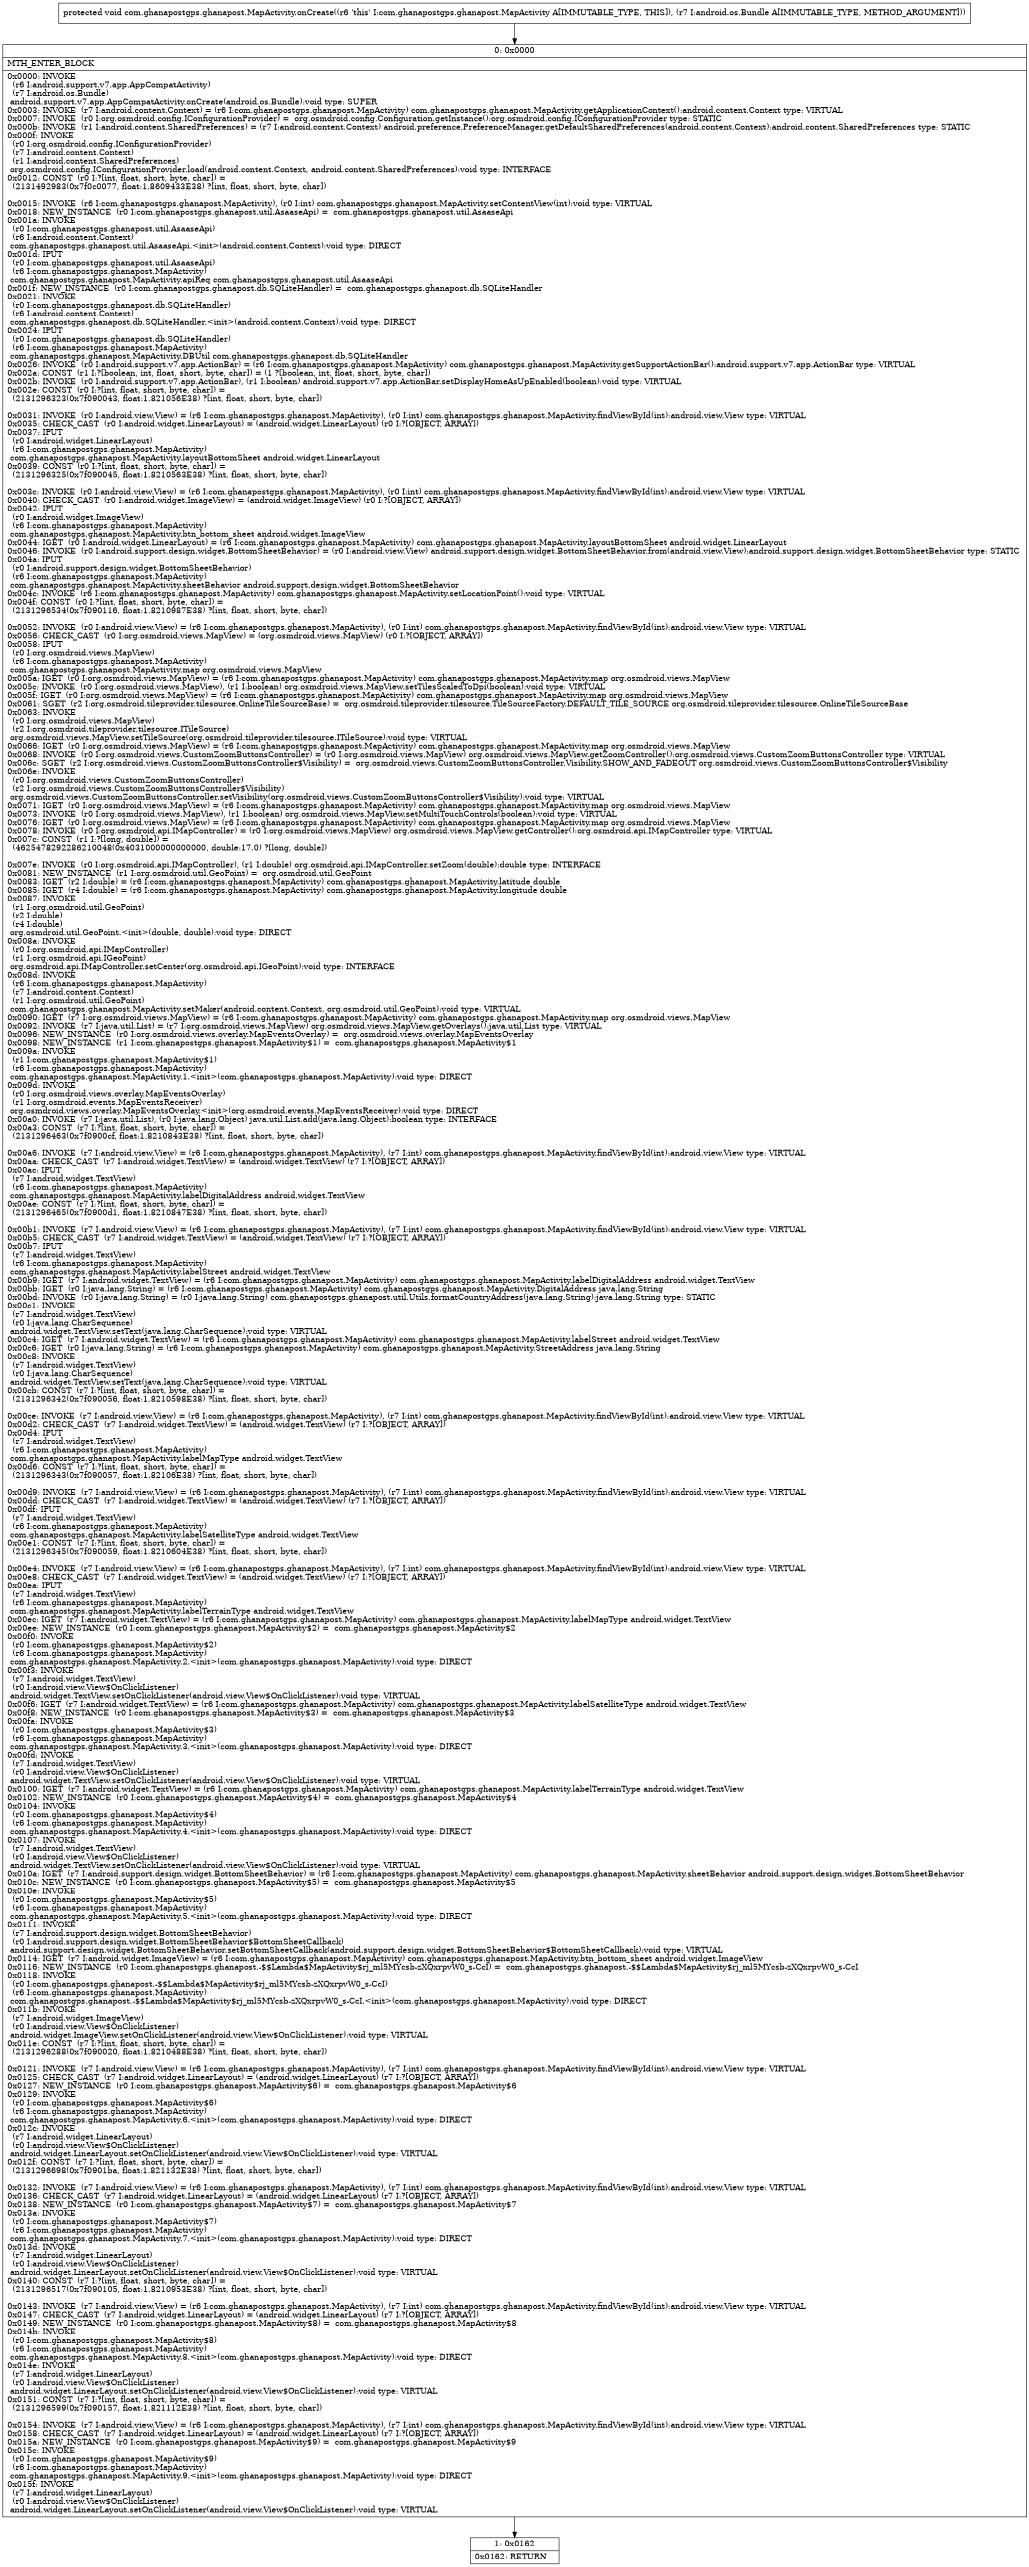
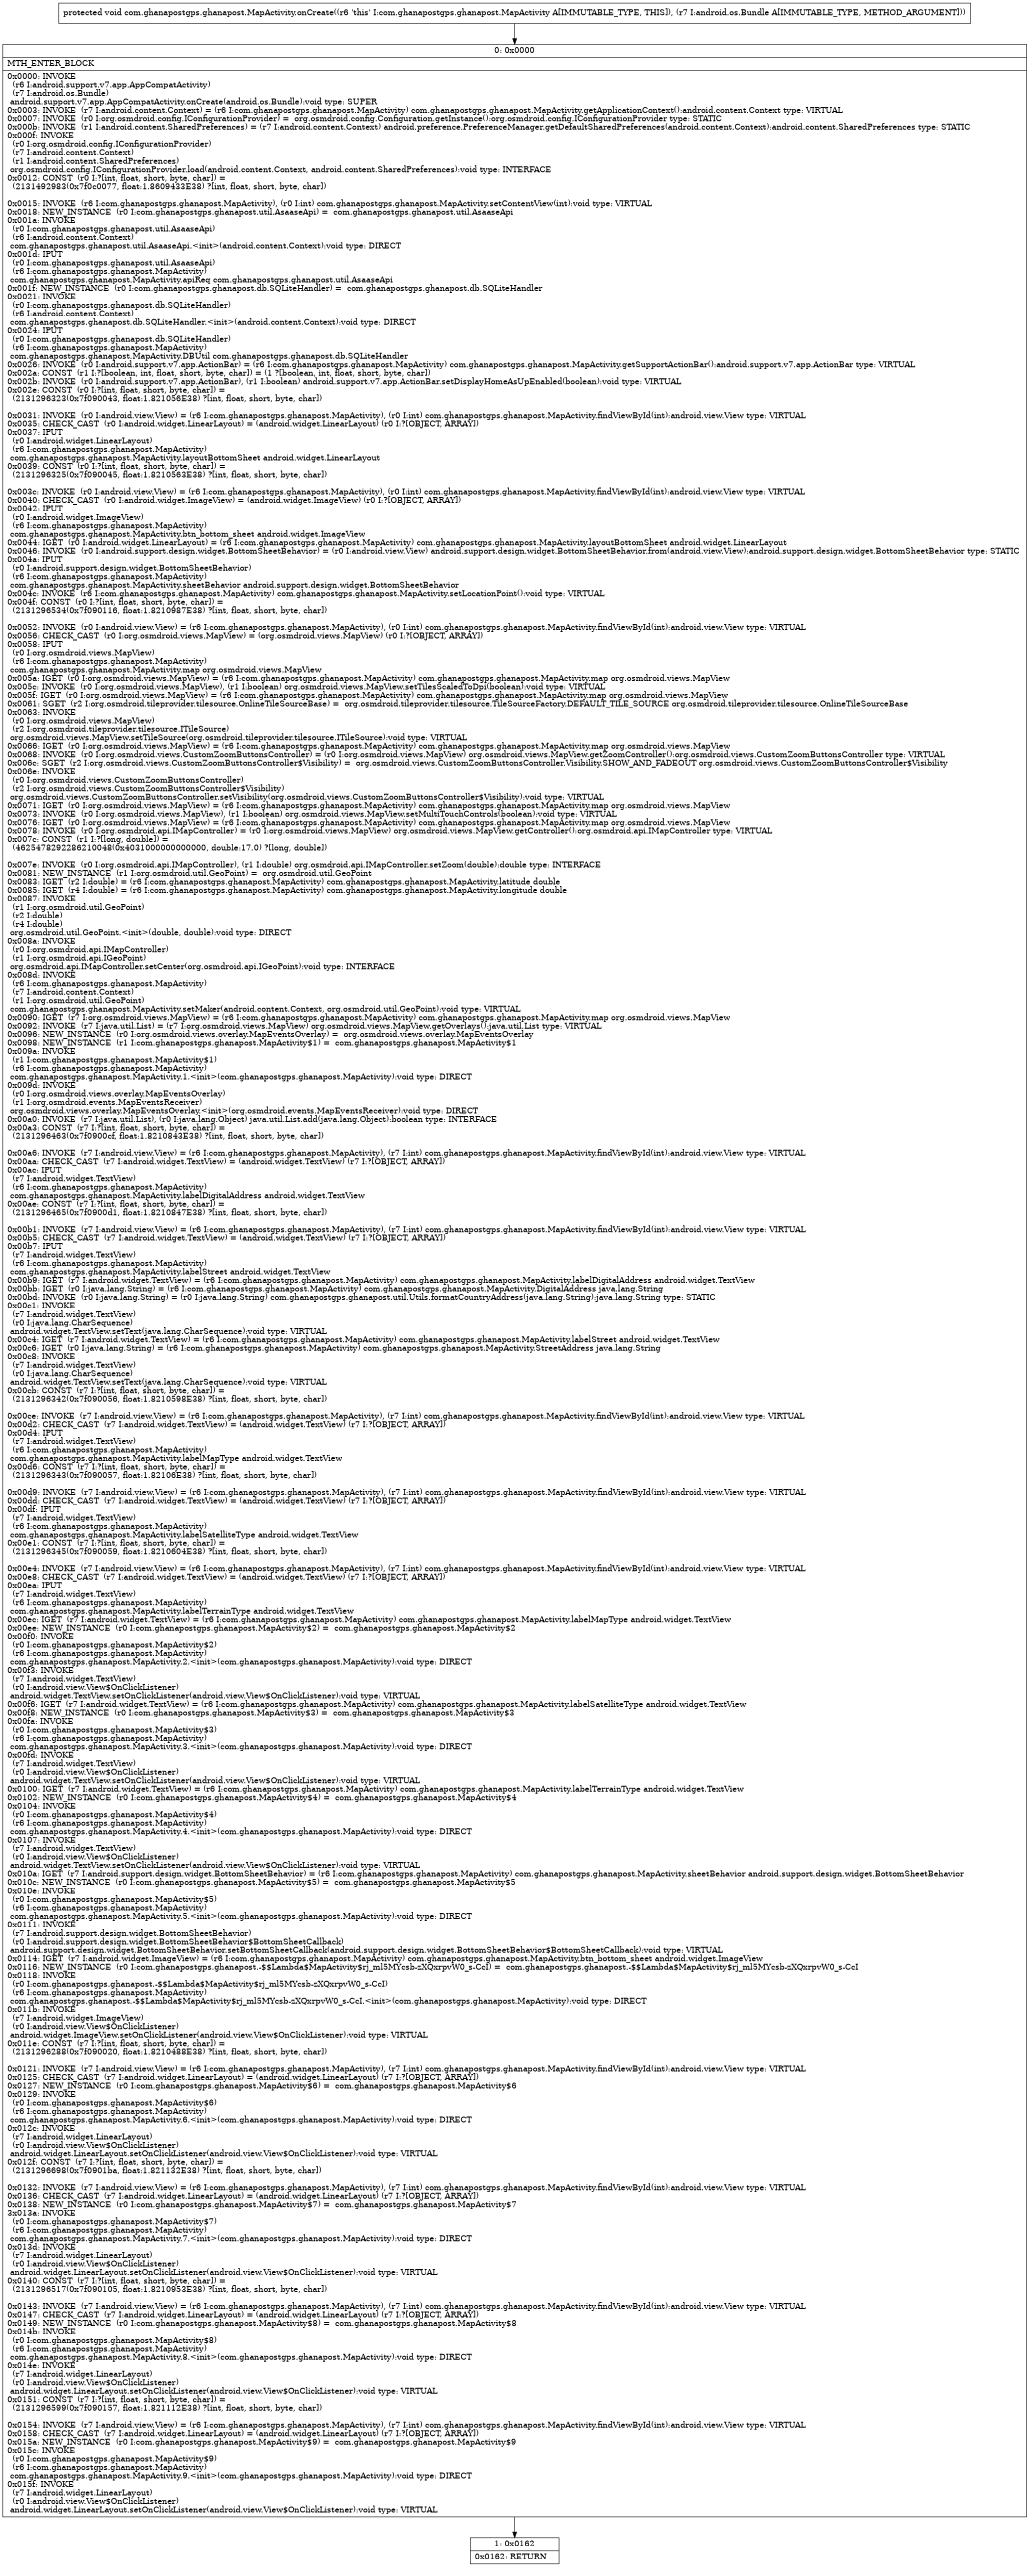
node "0: 0x0000": text "0x013a: INVOKE" -> "3x013a: INVOKE"
